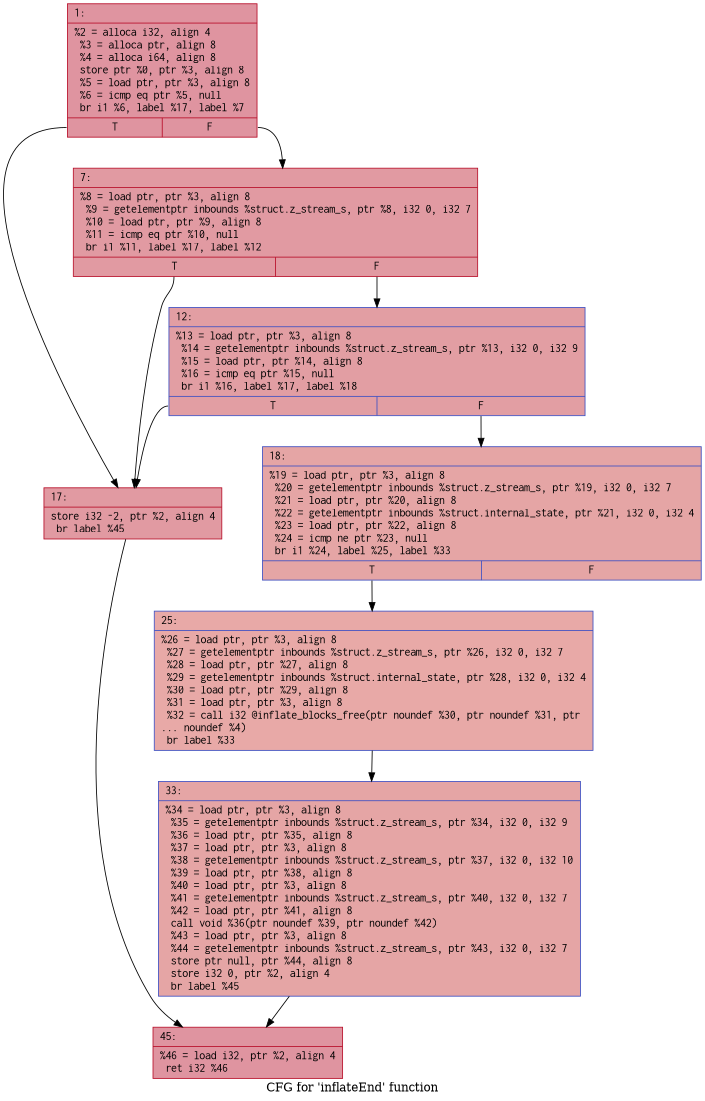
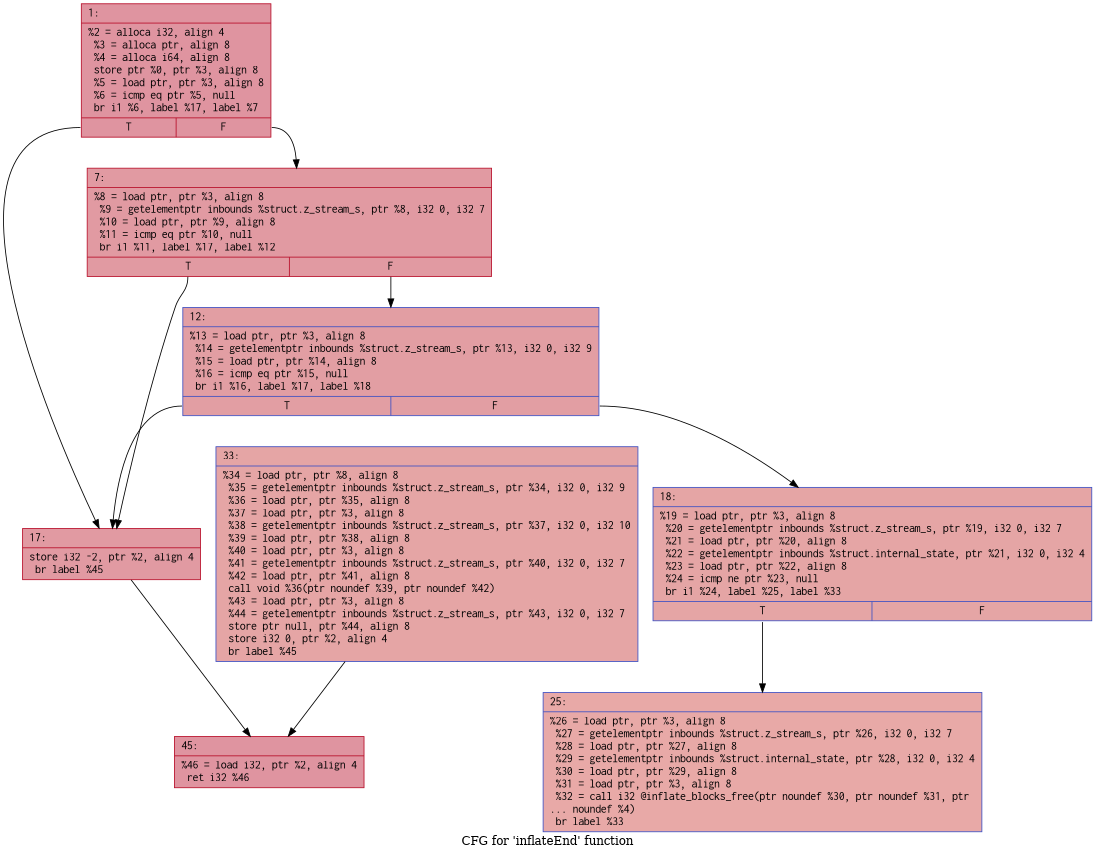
edge "25:" -> "33:": removed
node "33:": text "%34 = load ptr, ptr %3, align 8" -> "%34 = load ptr, ptr %8, align 8"
